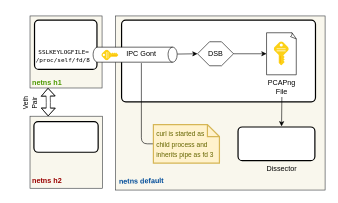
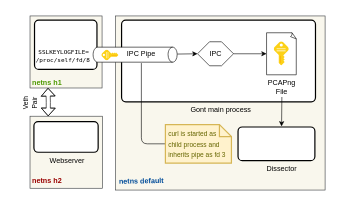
node "IPC Gont": label "IPC Gont" -> "IPC Pipe"
node "DSB": label "DSB" -> "IPC"
node "Gont main process": added
node "curl is started as child process and inherits pipe as fd 3": moved (186, 144) -> (198, 144)
node "Webserver": added
